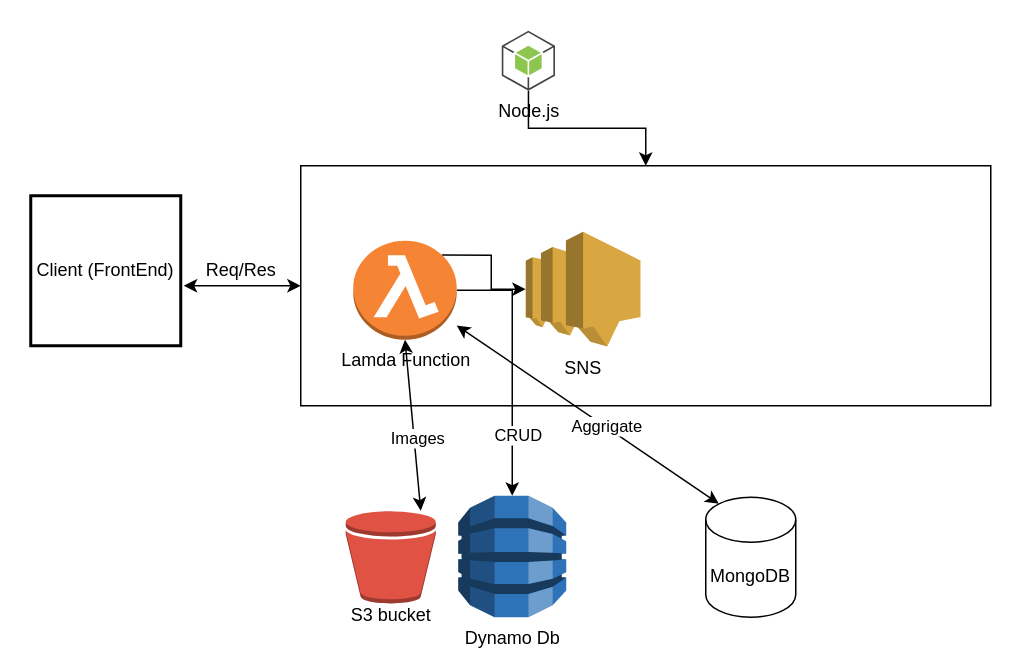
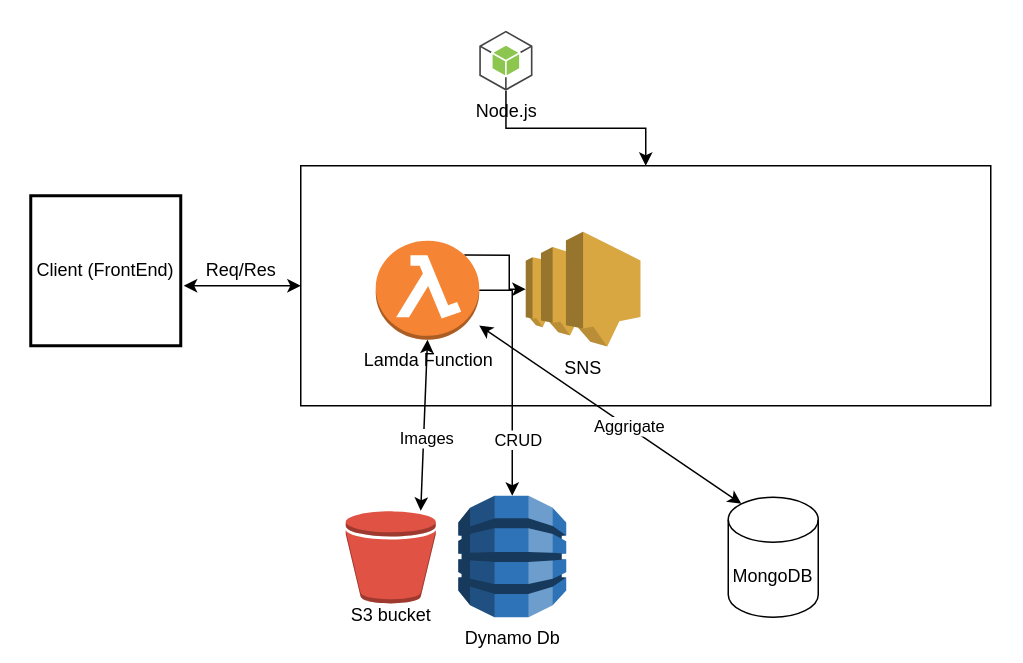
node "Node.js": moved (528, 61) -> (506, 61)
node "Lamda Function": moved (405, 290) -> (428, 290)
node "MongoDB": moved (751, 557) -> (773, 557)
